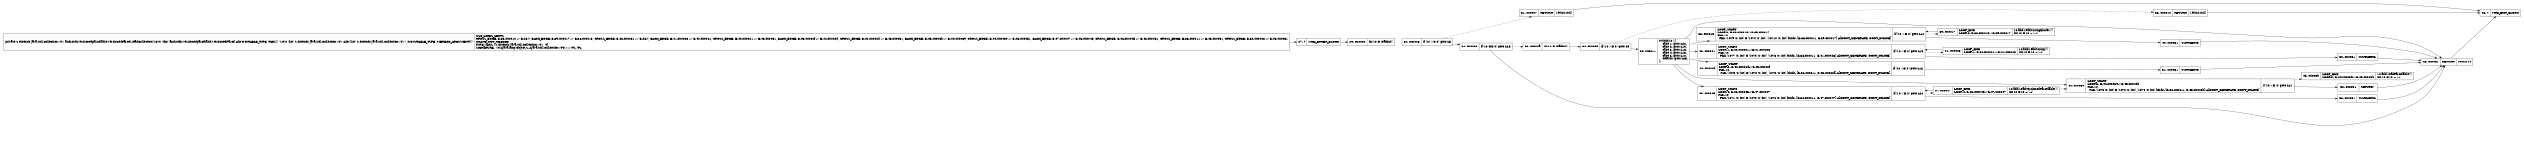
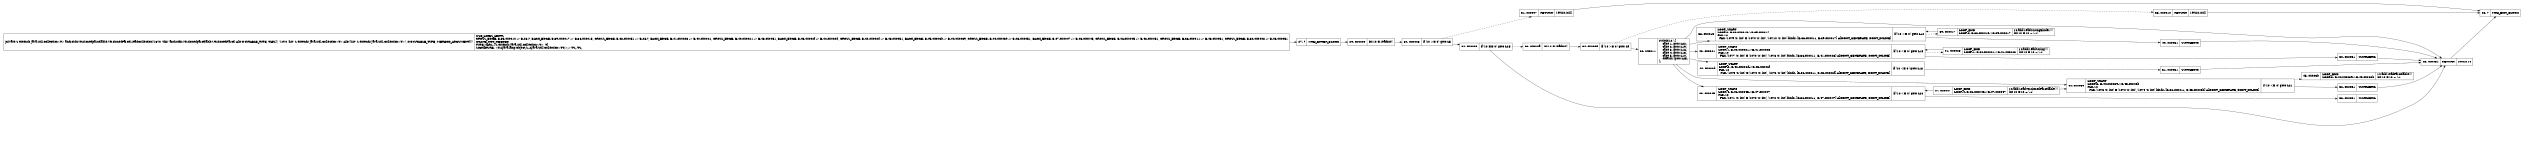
edge "29: 0x0000" -> "30: 0x0005": added
node "52: 0x0051": text "RETURN" -> "SYNTHETIC"
edge "53: 0x0051" -> "48: 0x0051": removed
edge "46: 0x0045" -> "47: 0x0047": removed
